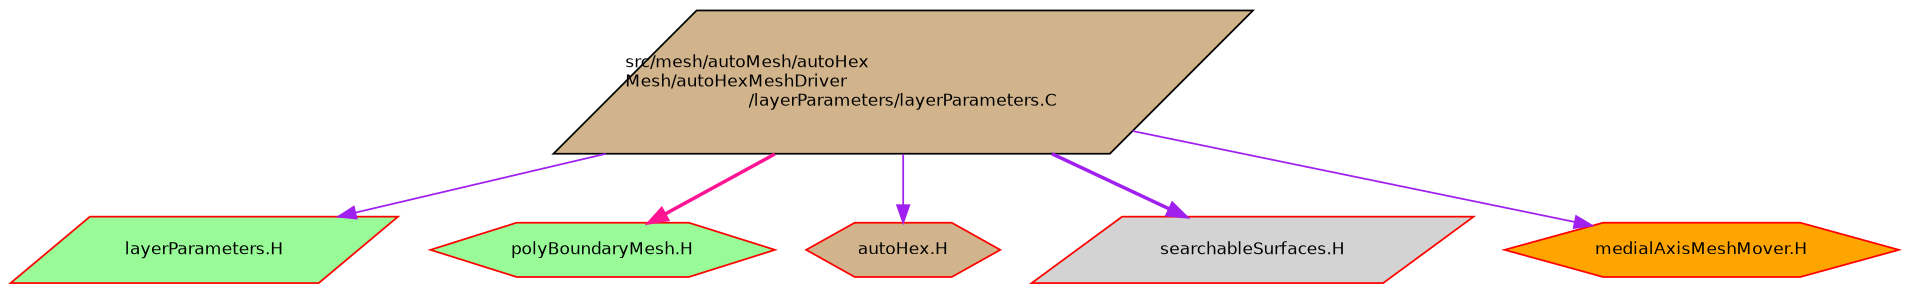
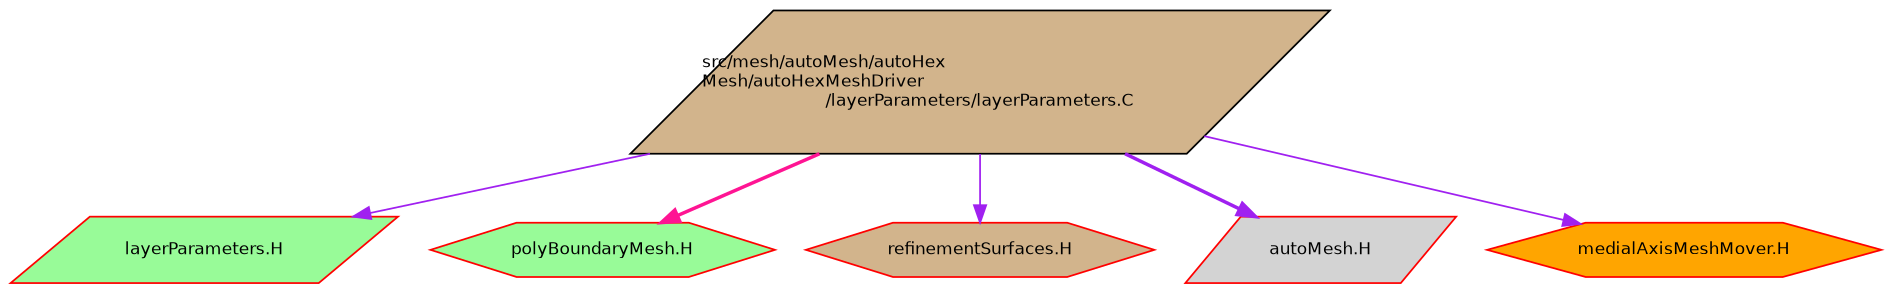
node "autoHex.H": label "autoHex.H" -> "refinementSurfaces.H"
node "searchableSurfaces.H": label "searchableSurfaces.H" -> "autoMesh.H"
